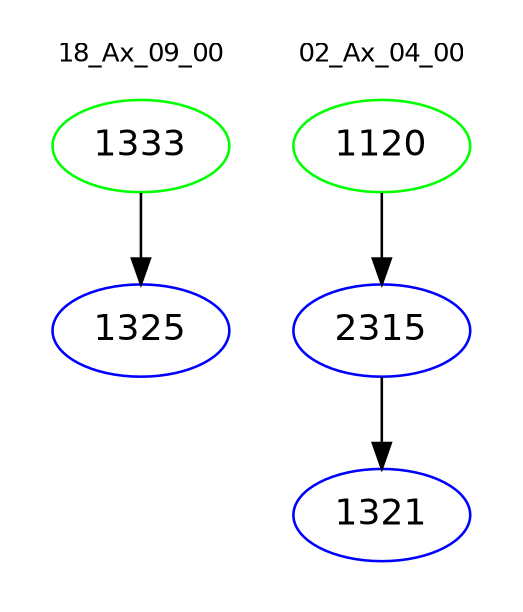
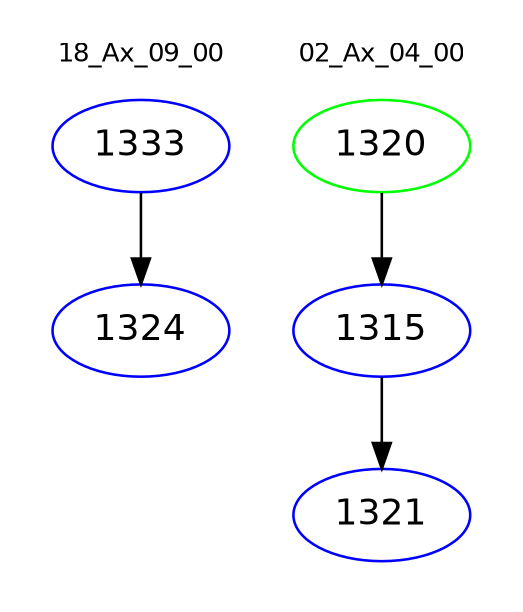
node "1333": color green -> blue
node "1120": label "1120" -> "1320"
node "1325": label "1325" -> "1324"
node "2315": label "2315" -> "1315"
